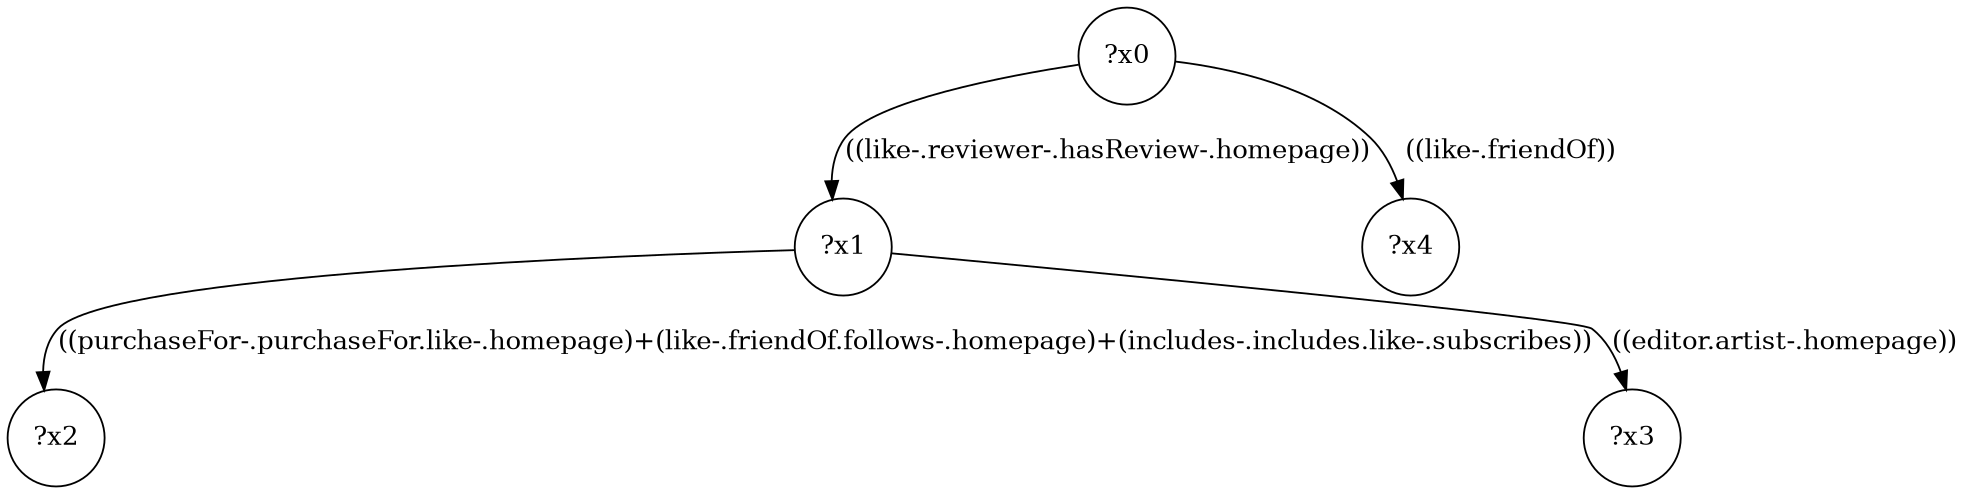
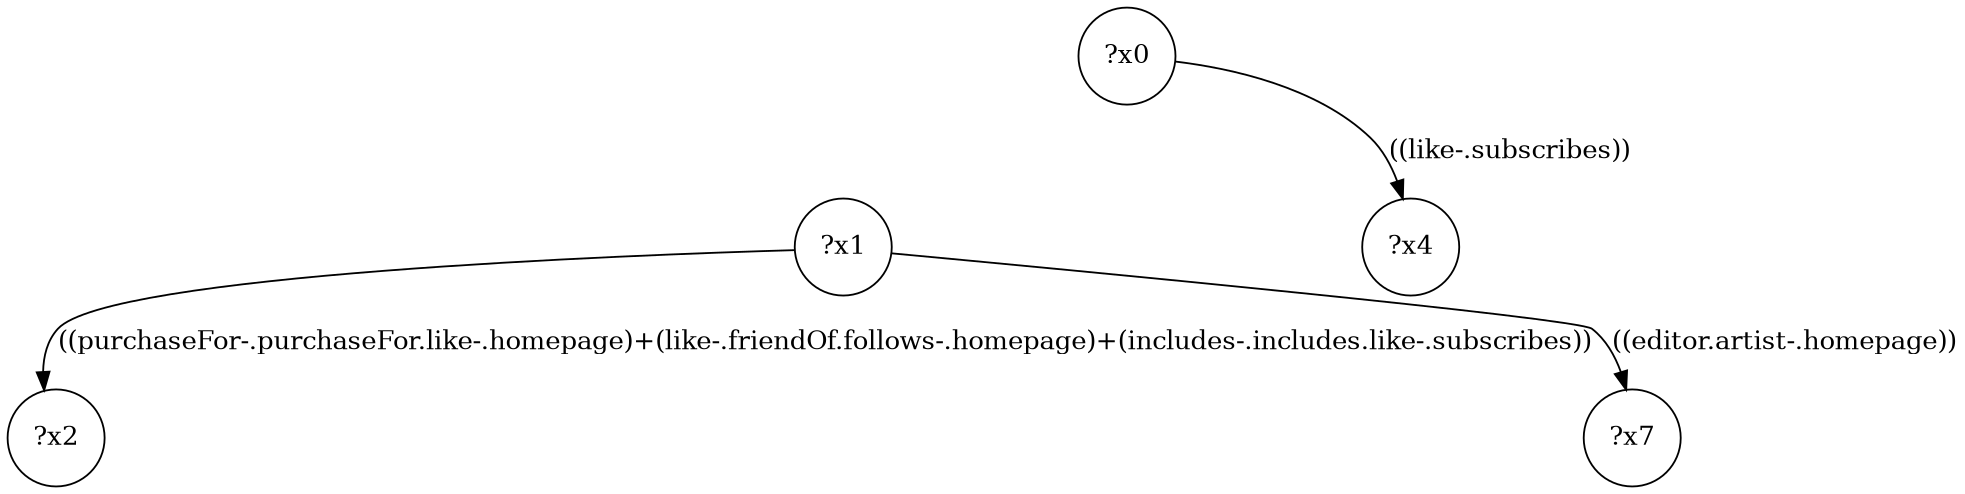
edge "?x0" -> "?x1": removed, label "((like-.reviewer-.hasReview-.homepage))"
edge "?x0" -> "?x4": label "((like-.friendOf))" -> "((like-.subscribes))"
node "?x3": label "?x3" -> "?x7"
